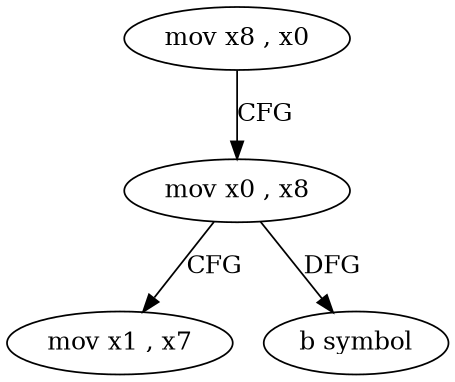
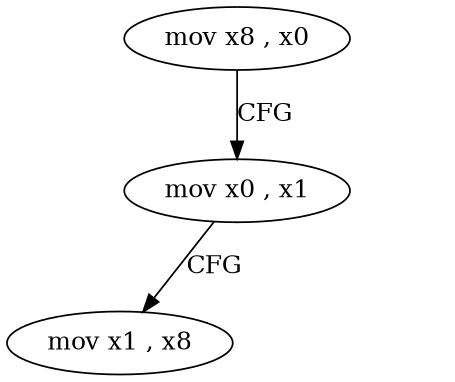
node "mov x0 , x8": label "mov x0 , x8" -> "mov x0 , x1"
node "mov x1 , x7": label "mov x1 , x7" -> "mov x1 , x8"
node "b symbol": removed
